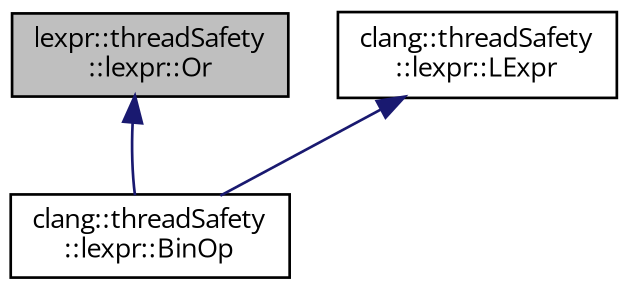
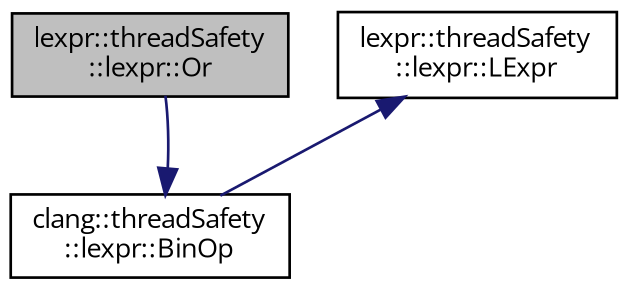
node "clang::threadSafety ::lexpr::LExpr": label "clang::threadSafety ::lexpr::LExpr" -> "lexpr::threadSafety ::lexpr::LExpr"
edge "clang::threadSafety ::lexpr::BinOp" -> "lexpr::threadSafety ::lexpr::Or": reversed
